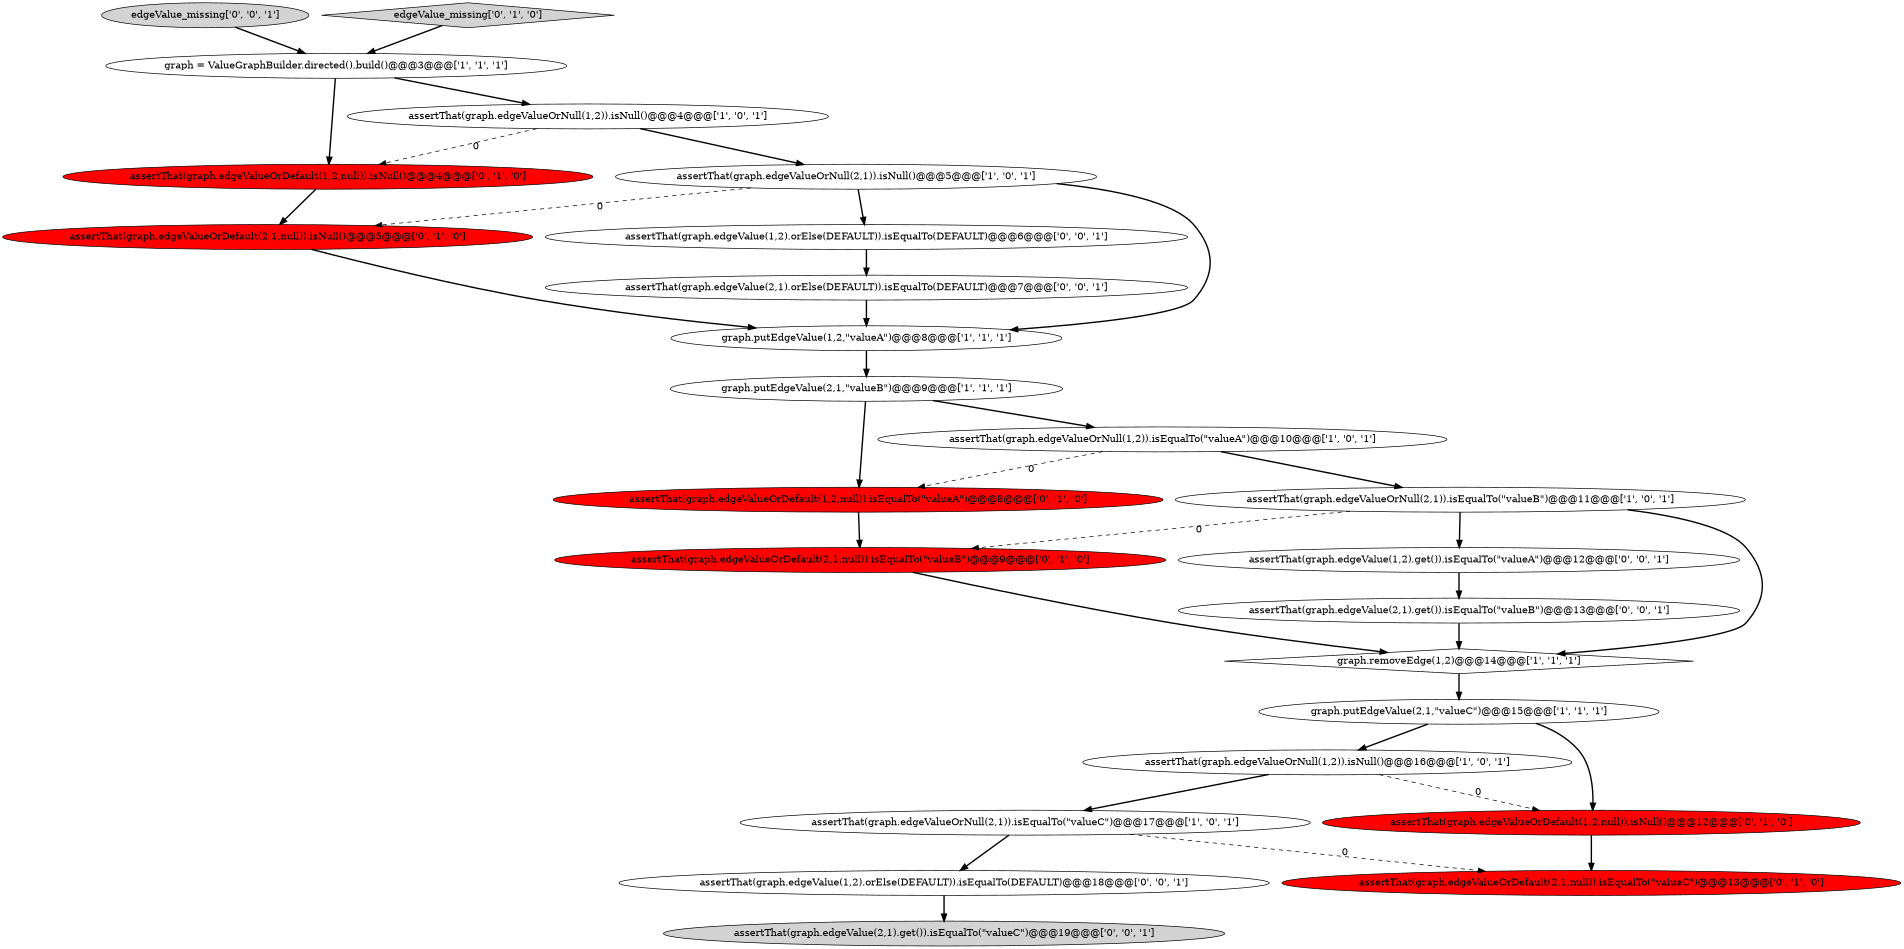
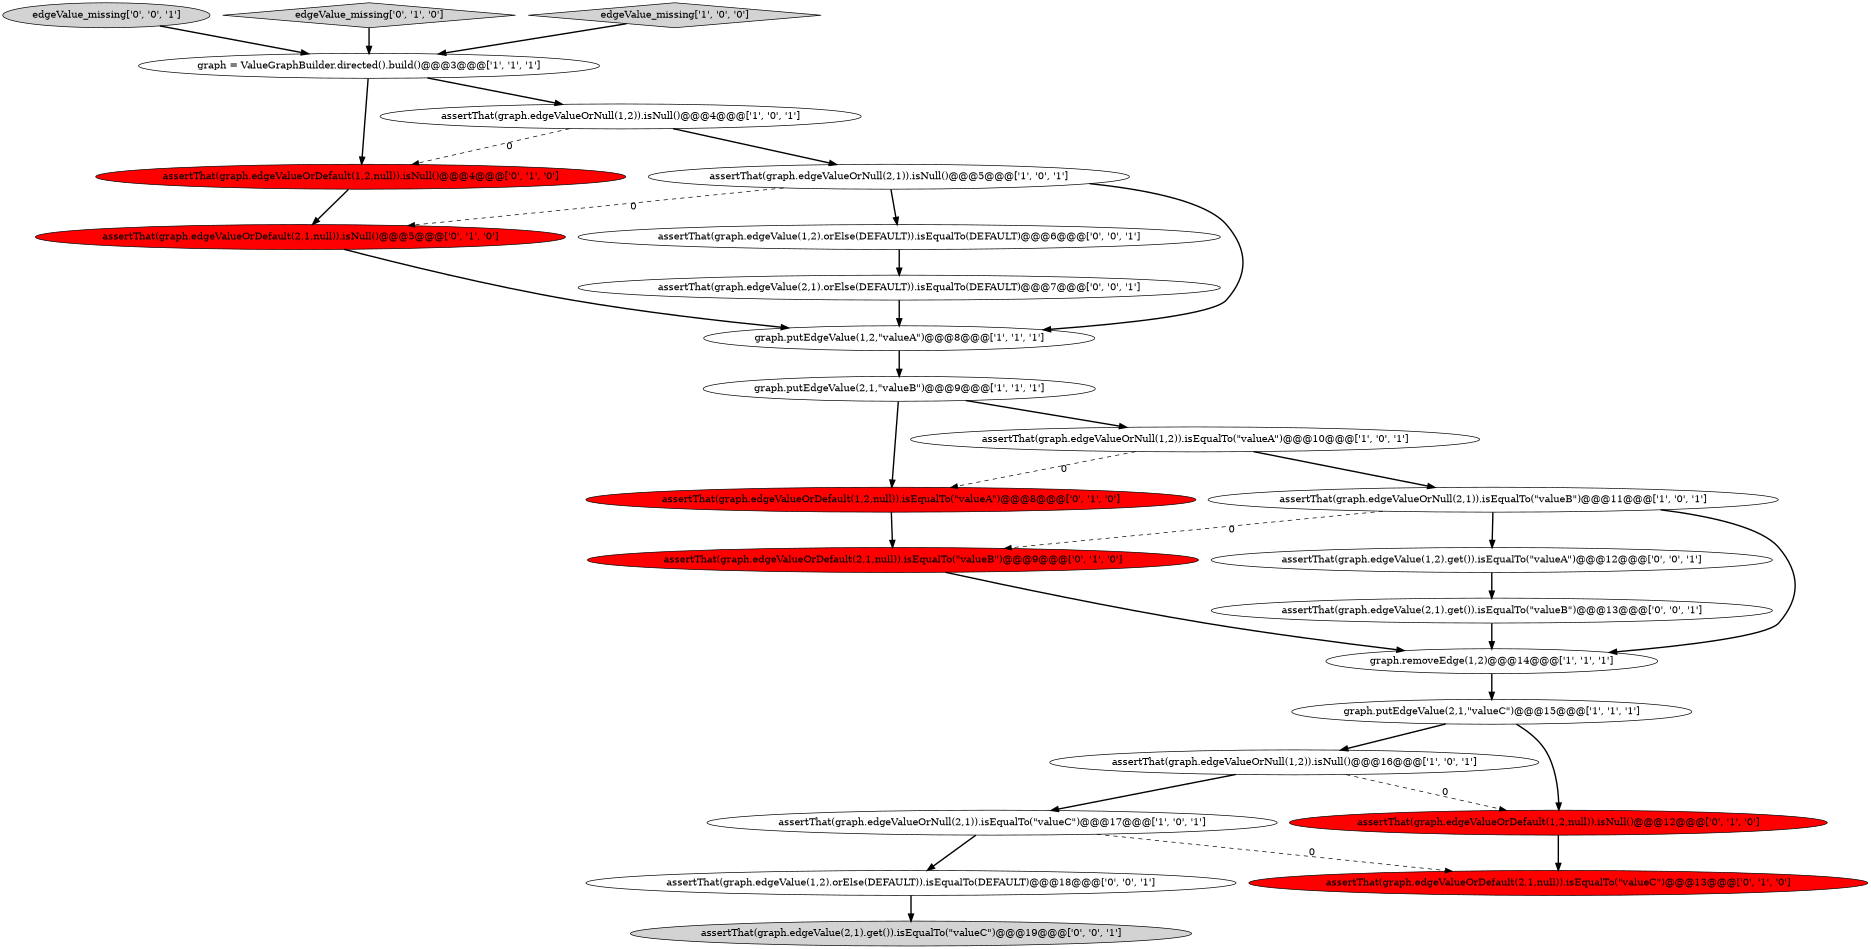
node "edgeValue_missing['1', '0', '0']": added
node "graph.removeEdge(1,2)@@@14@@@['1', '1', '1']": shape diamond -> ellipse
